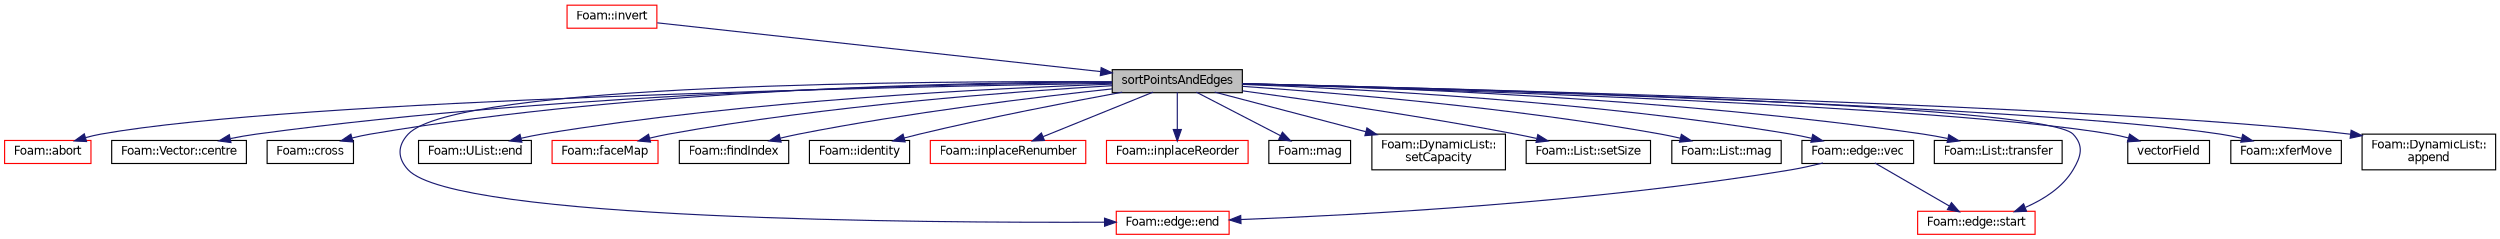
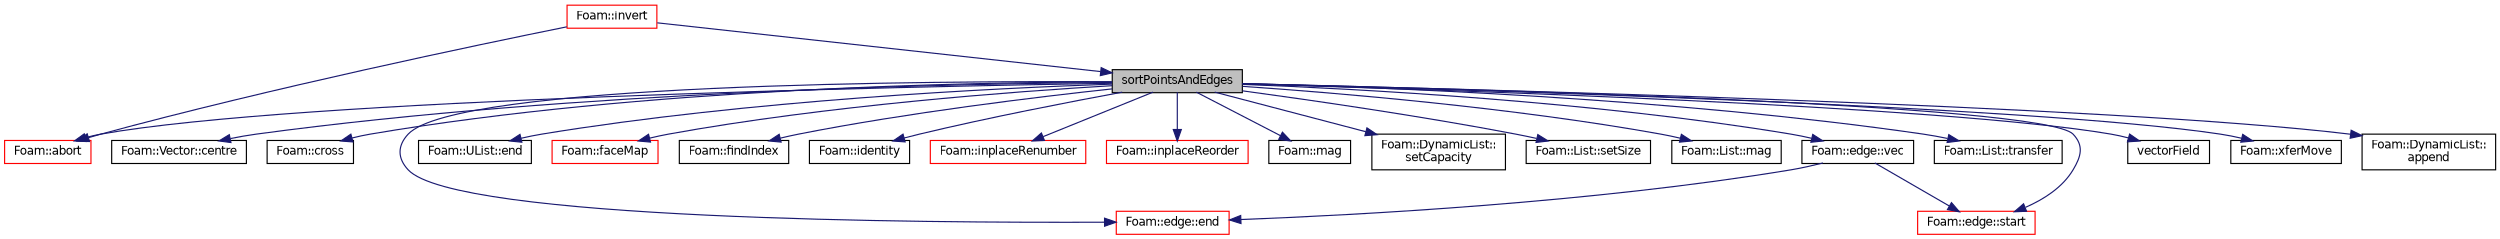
edge "Foam::invert" -> "Foam::abort": added
